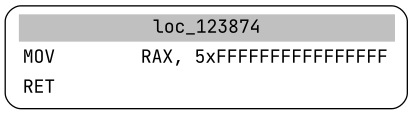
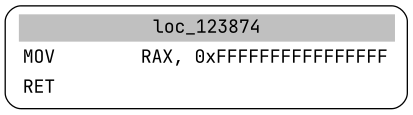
node "loc_123874": text "MOV        RAX, 5xFFFFFFFFFFFFFFFF" -> "MOV        RAX, 0xFFFFFFFFFFFFFFFF"
